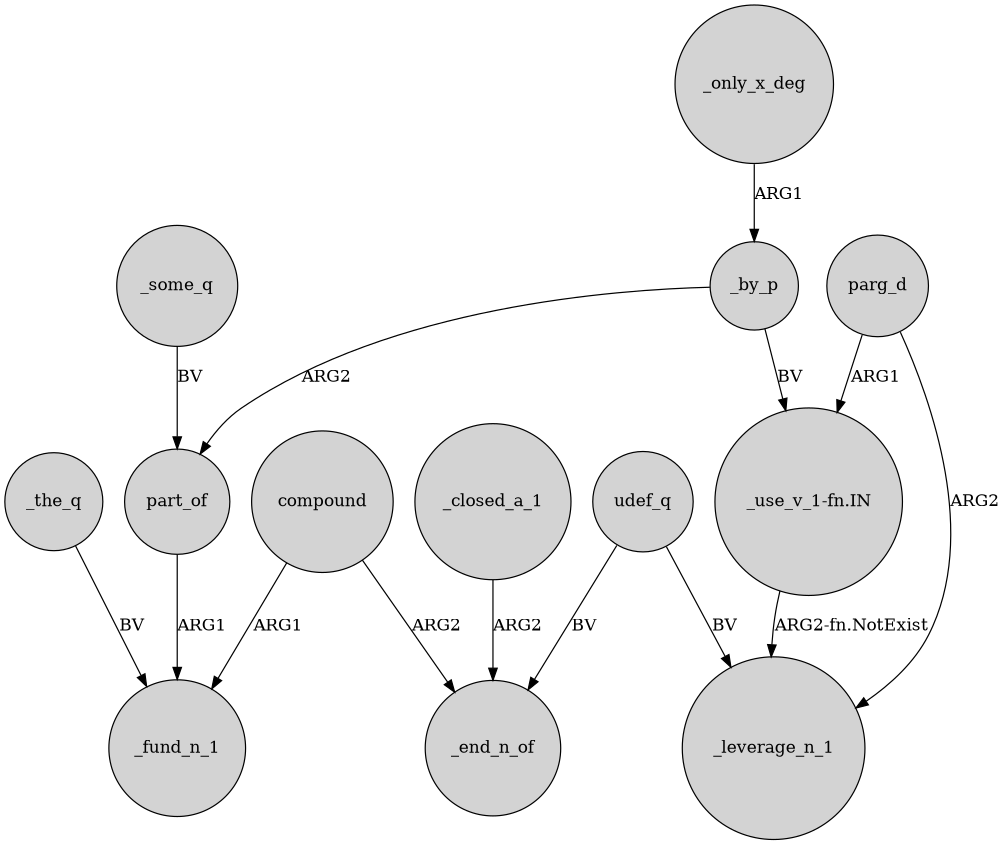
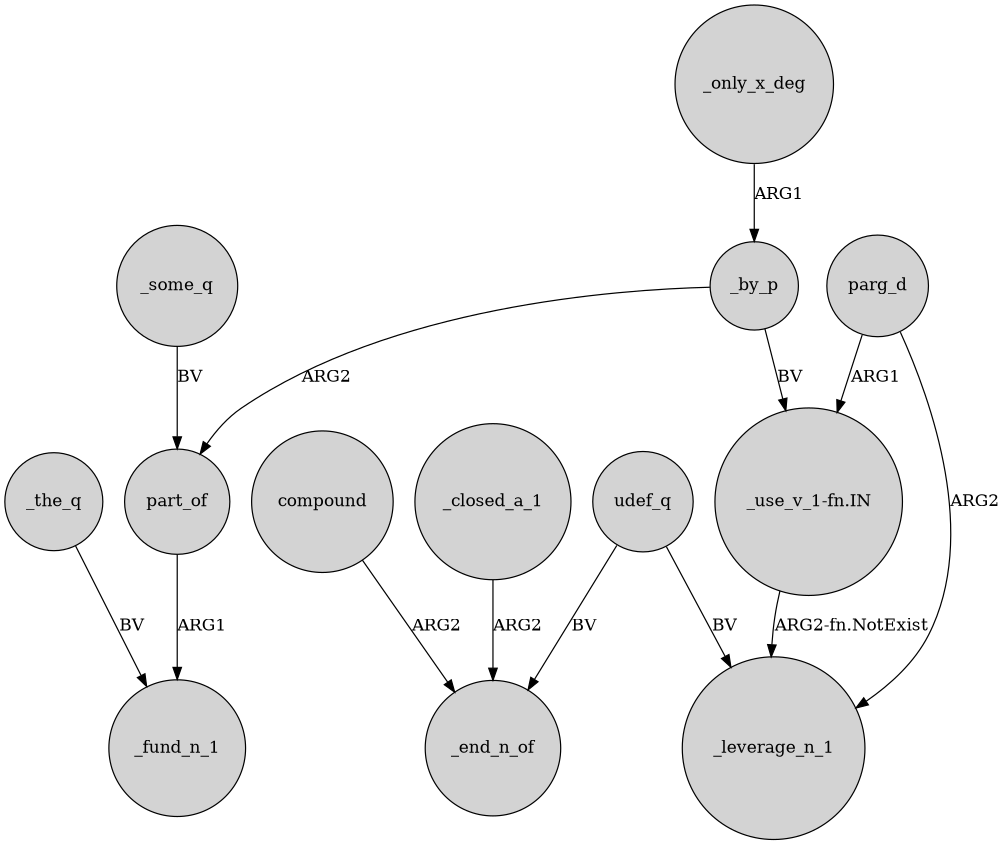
edge "compound" -> "_fund_n_1": removed, label "ARG1"
